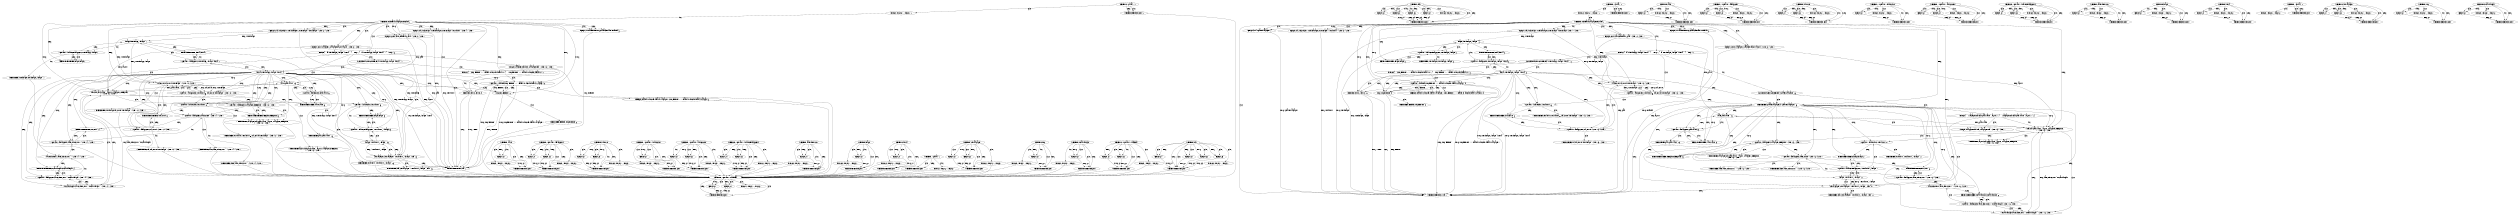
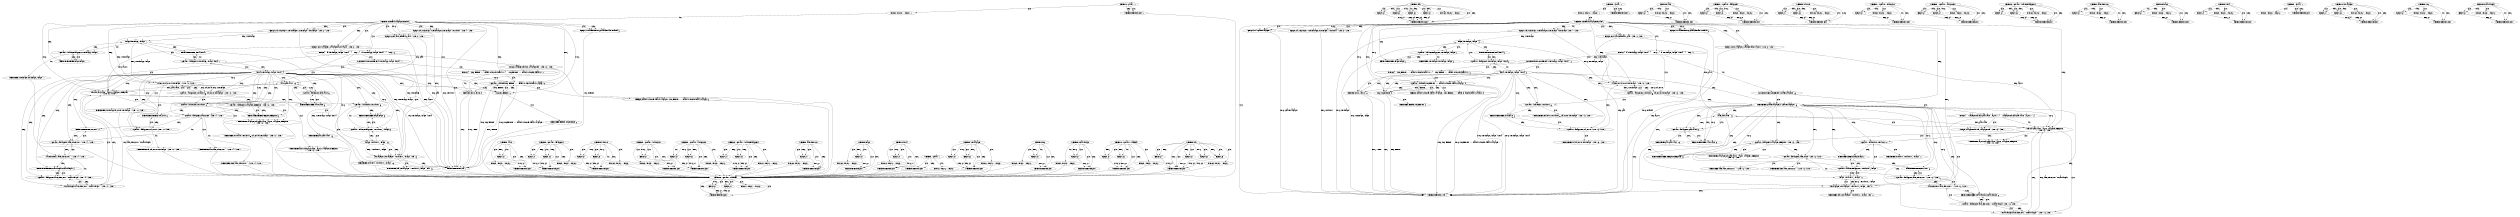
edge "<(std.move,std::move(user_image))<SUB>13</SUB>>" -> "<(<operator>.fieldAccess,std::move)<SUB>13</SUB>>": removed, label "AST:"
edge "<(<operator>.fieldAccess,std::move)<SUB>12</SUB>>" -> "<(std.move,std::move(user_image))<SUB>12</SUB>>": removed, label "CFG:"
edge "<(<operator>.fieldAccess,base::Time::Now)<SUB>14</SUB>>" -> "<(base.Time.Now,base::Time::Now())<SUB>14</SUB>>": added, label "CFG:"
edge "<(base.Time.Now,base::Time::Now())<SUB>16</SUB>>" -> "<(<operator>.fieldAccess,base::Time::Now)<SUB>16</SUB>>": added, label "AST:"
